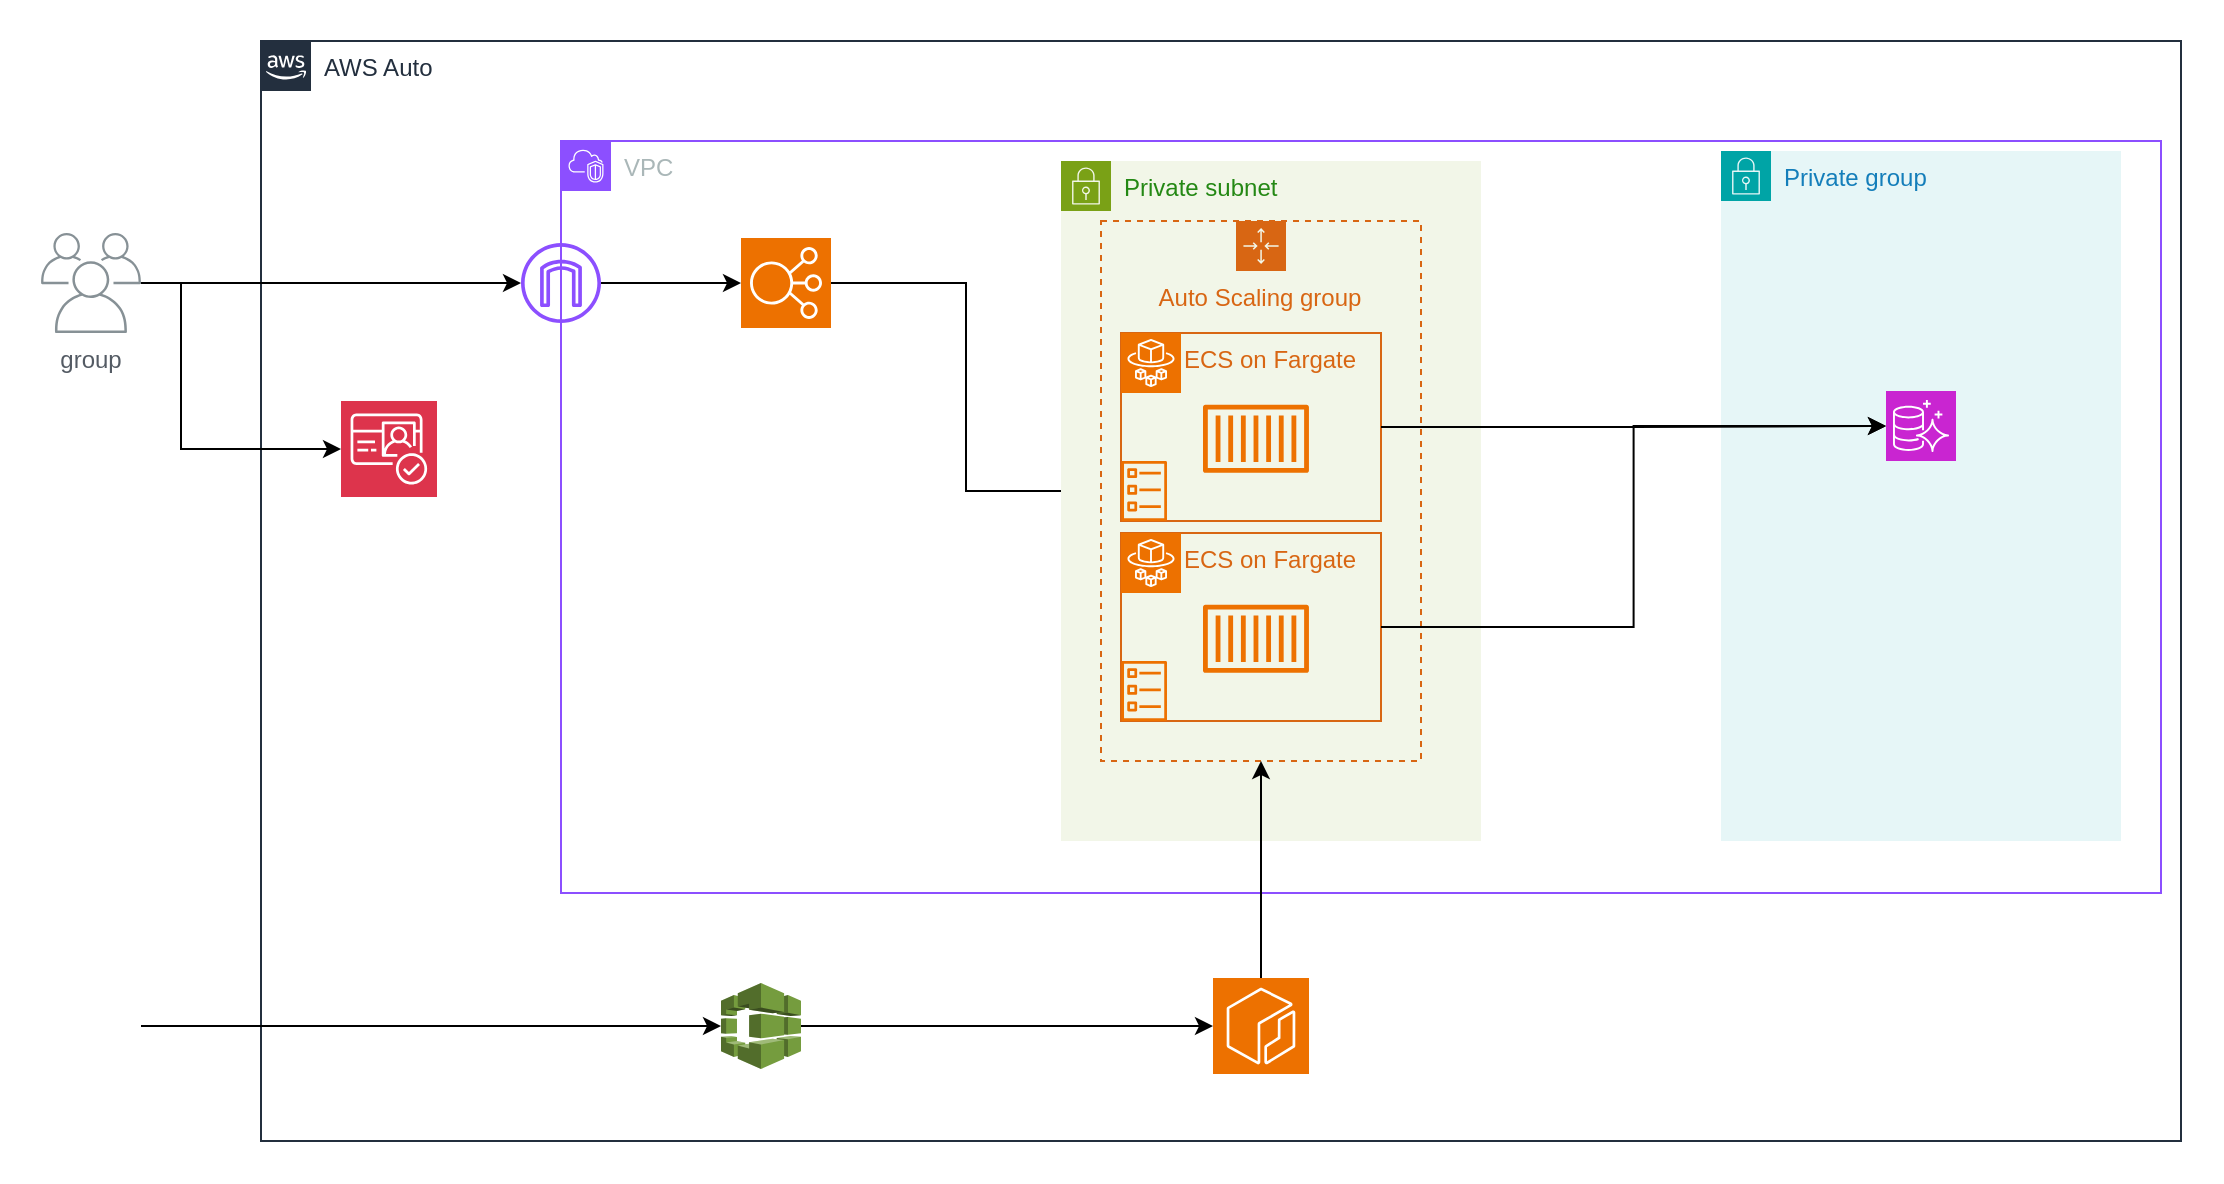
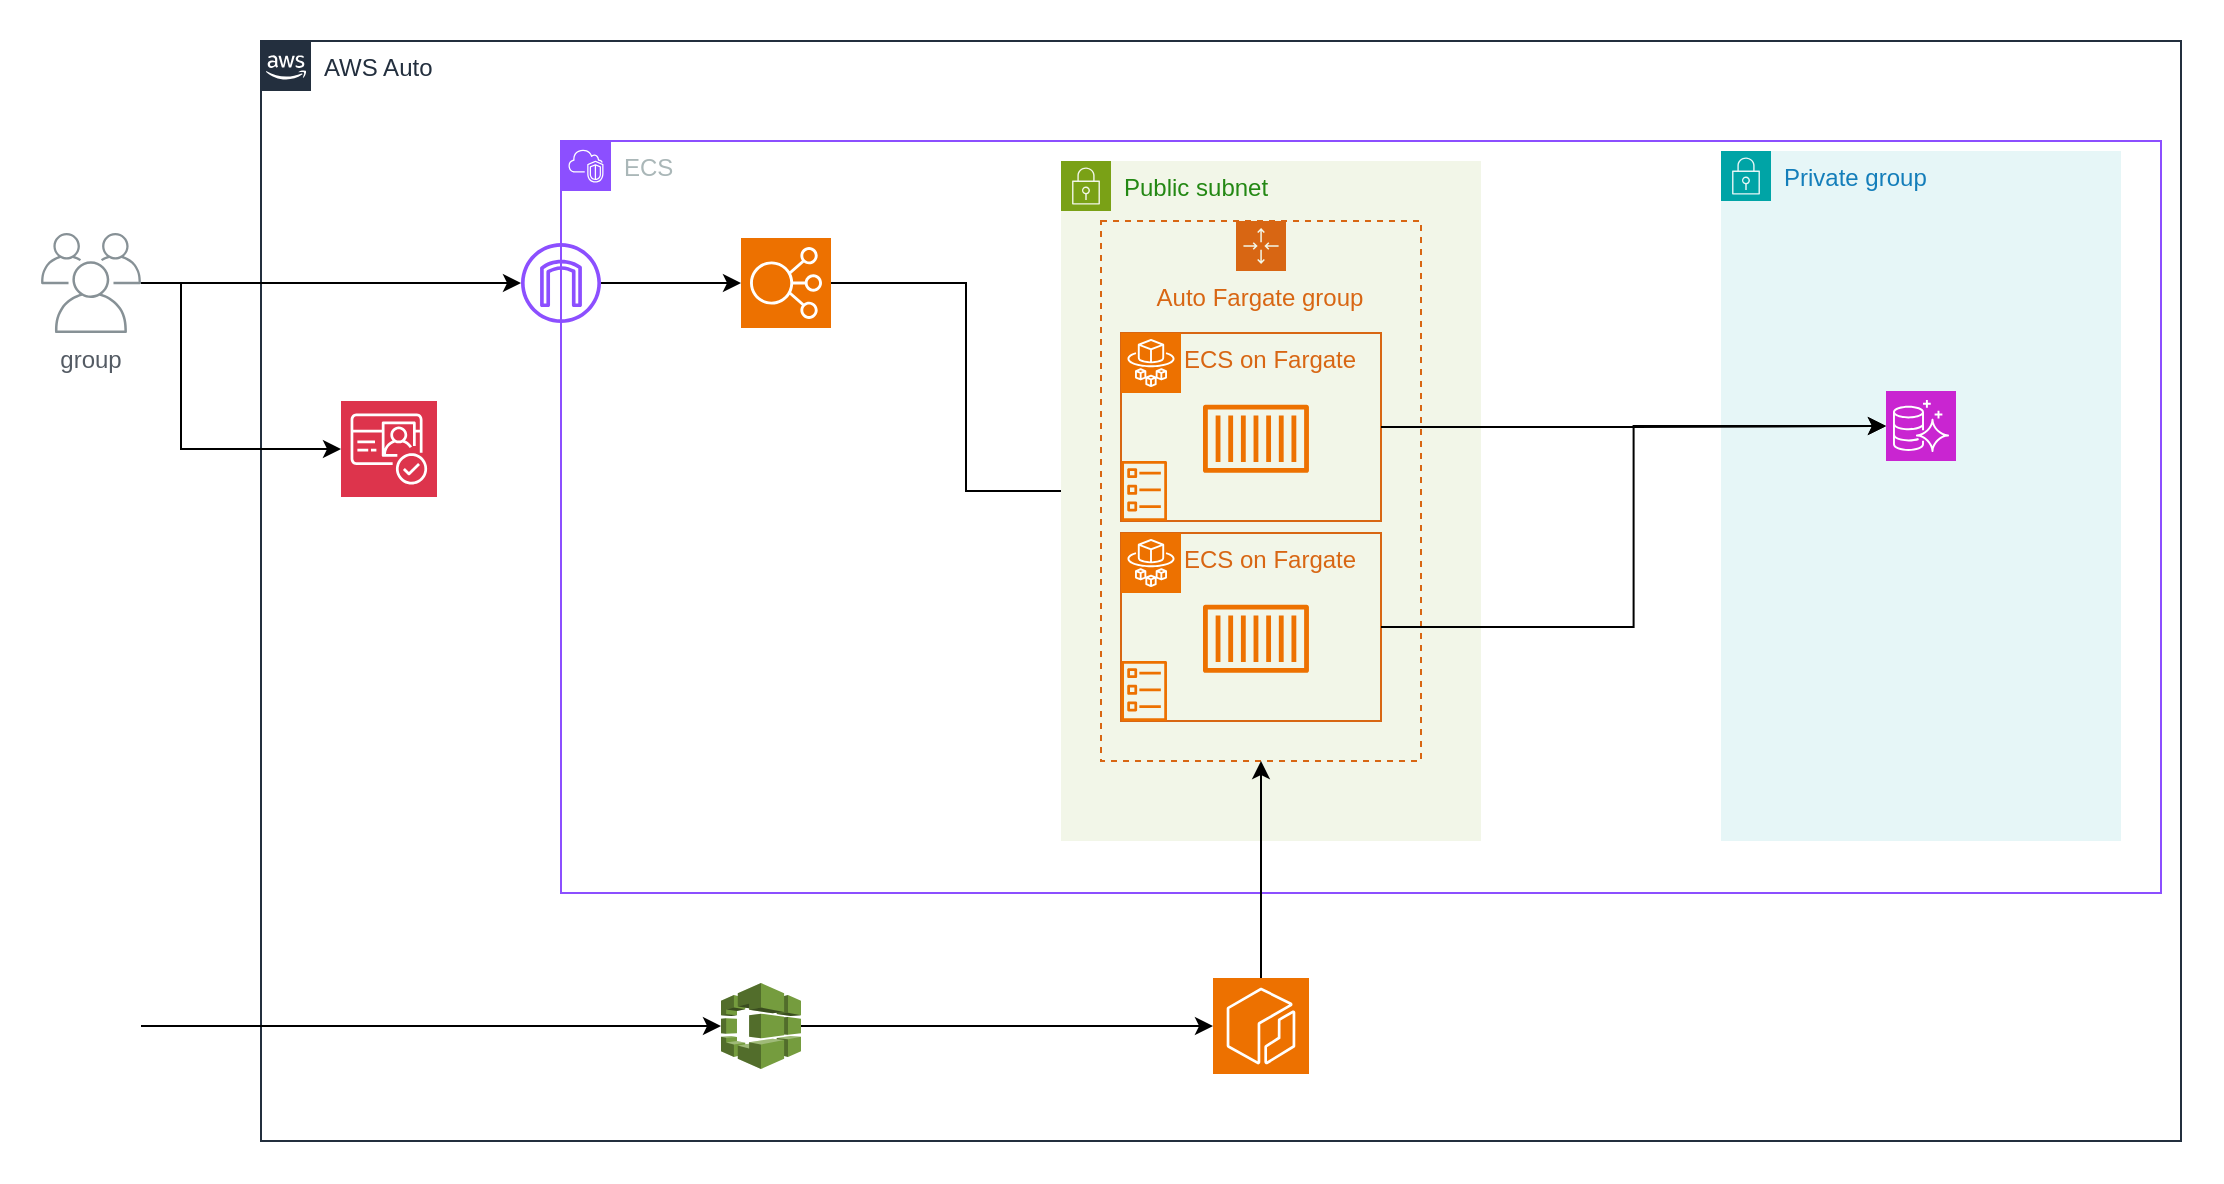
node "VPC": label "VPC" -> "ECS"
node "Private subnet": label "Private subnet" -> "Public subnet"
node "Auto Scaling group": label "Auto Scaling group" -> "Auto Fargate group"
